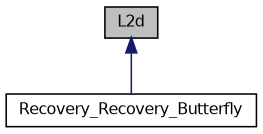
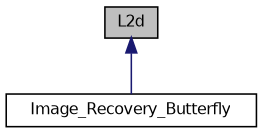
node "Recovery_Recovery_Butterfly": label "Recovery_Recovery_Butterfly" -> "Image_Recovery_Butterfly"
